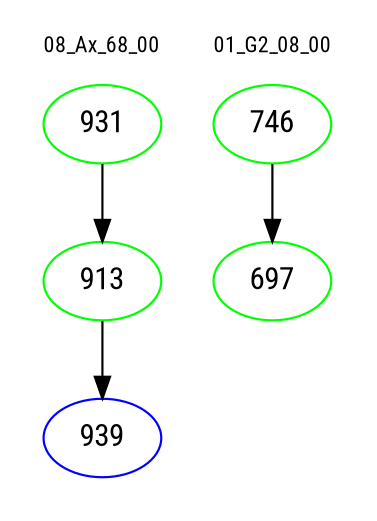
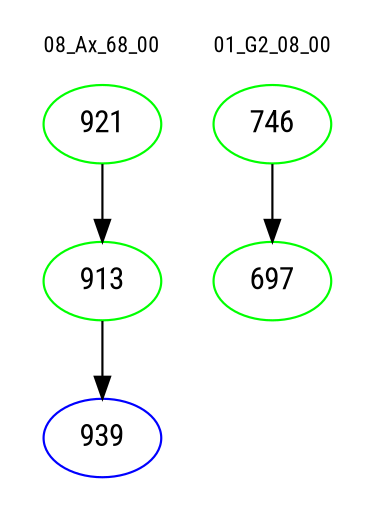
node "931": label "931" -> "921"
